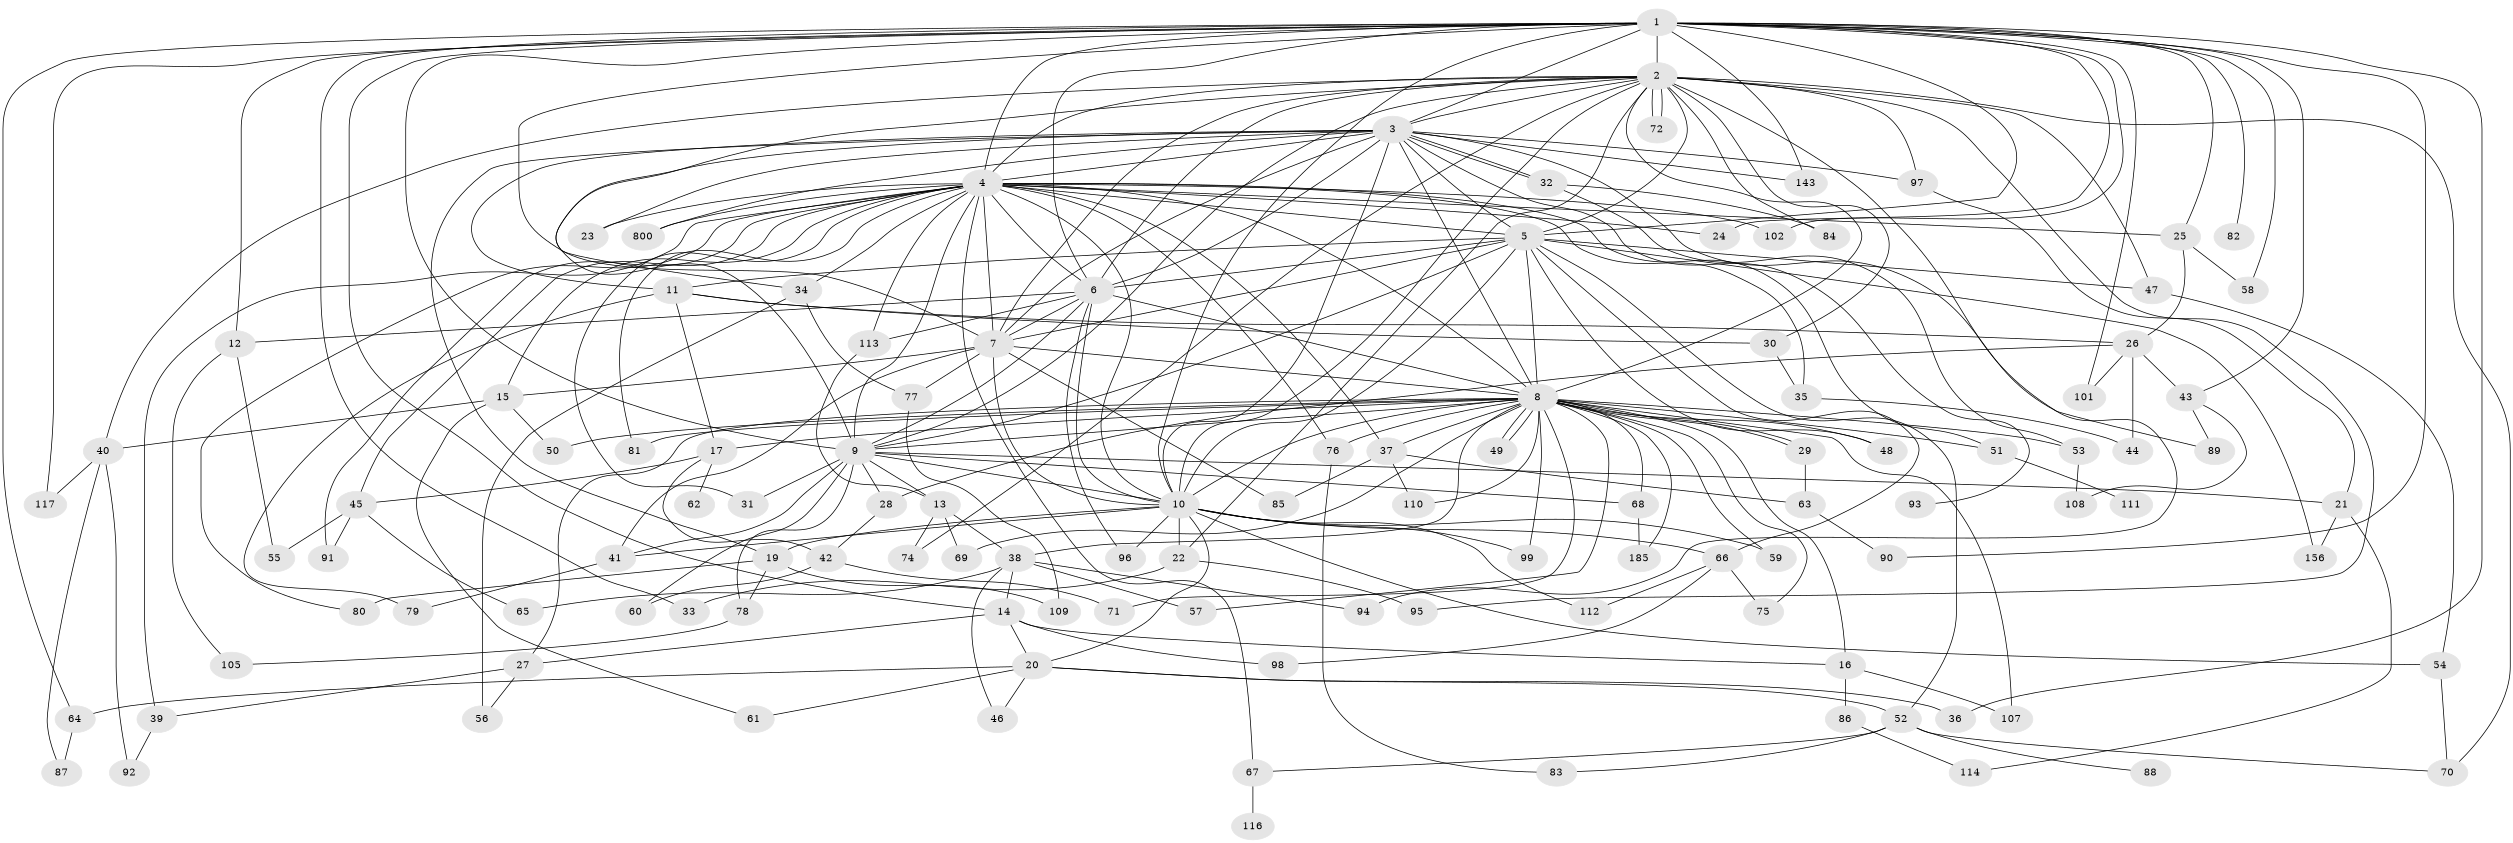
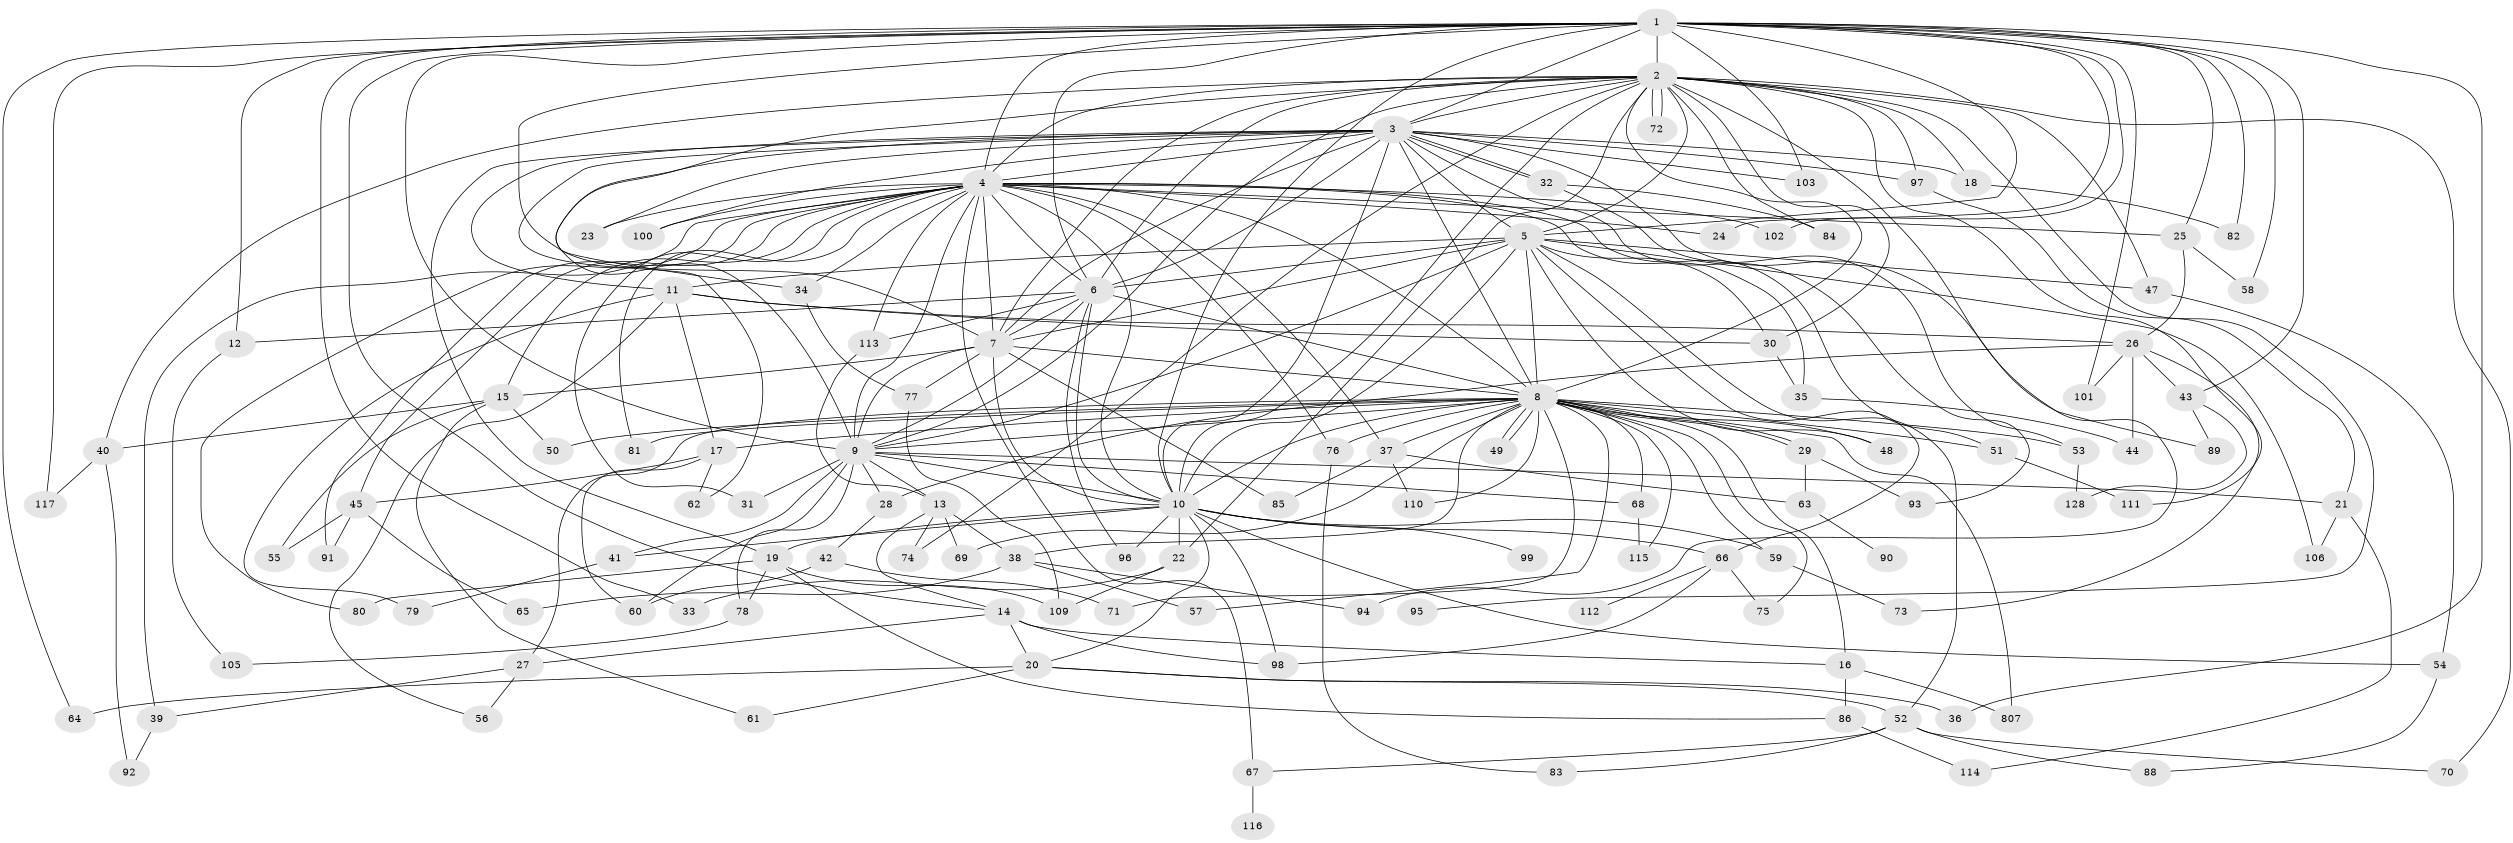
edge "3" -- "62": added
edge "1" -- "90": removed
node "143": label "143" -> "103"
node "18": added
edge "4" -- "5": now "30" -- "5"
node "800": label "800" -> "100"
edge "2" -- "111": added
edge "34" -- "56": now "11" -- "56"
edge "7" -- "41": now "7" -- "9"
edge "12" -- "55": now "15" -- "55"
edge "29" -- "93": added
edge "8" -- "99": removed
node "108": label "108" -> "128"
edge "17" -- "42": now "17" -- "60"
edge "10" -- "112": now "10" -- "98"
node "185": label "185" -> "115"
node "156": label "156" -> "106"
edge "22" -- "95": now "22" -- "109"
edge "38" -- "14": now "13" -- "14"
node "73": added
edge "19" -- "86": added
node "46": removed
node "107": label "107" -> "807"
edge "54" -- "70": now "54" -- "88"
node "87": removed
